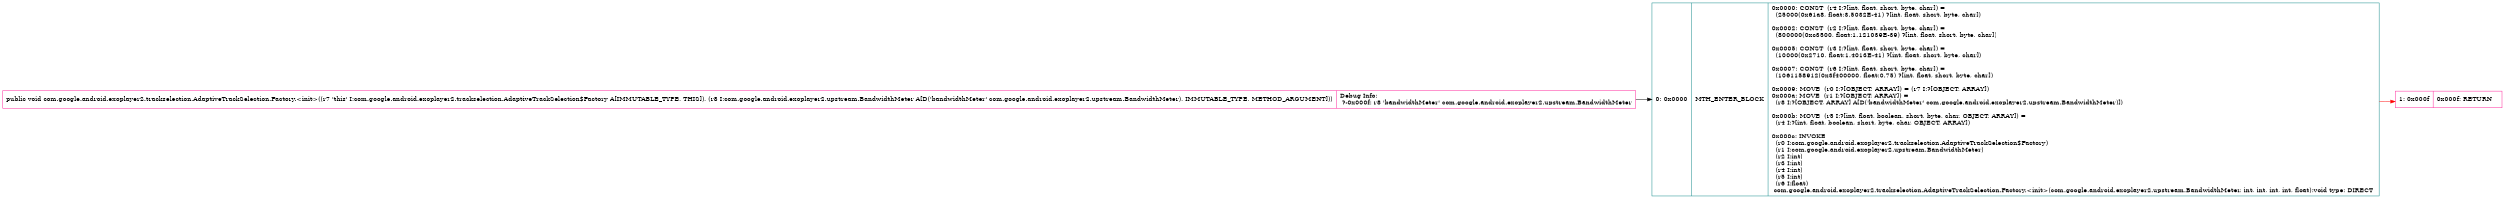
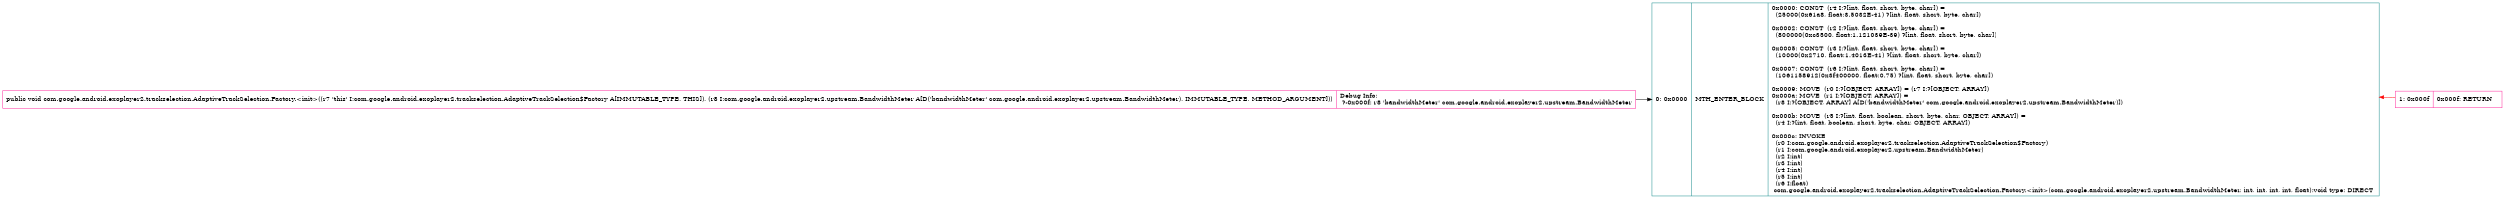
edge "0: 0x0000" -> "1: 0x000f": reversed
